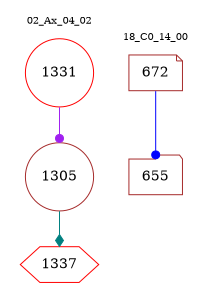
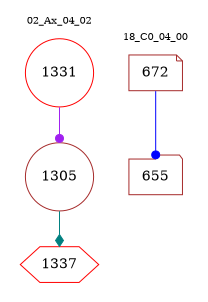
cluster "18_C0_14_00": label "18_C0_14_00" -> "18_C0_04_00"
